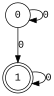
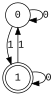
edge "0" -> "1": label "0" -> "1"
edge "1" -> "0": added, label "1"
